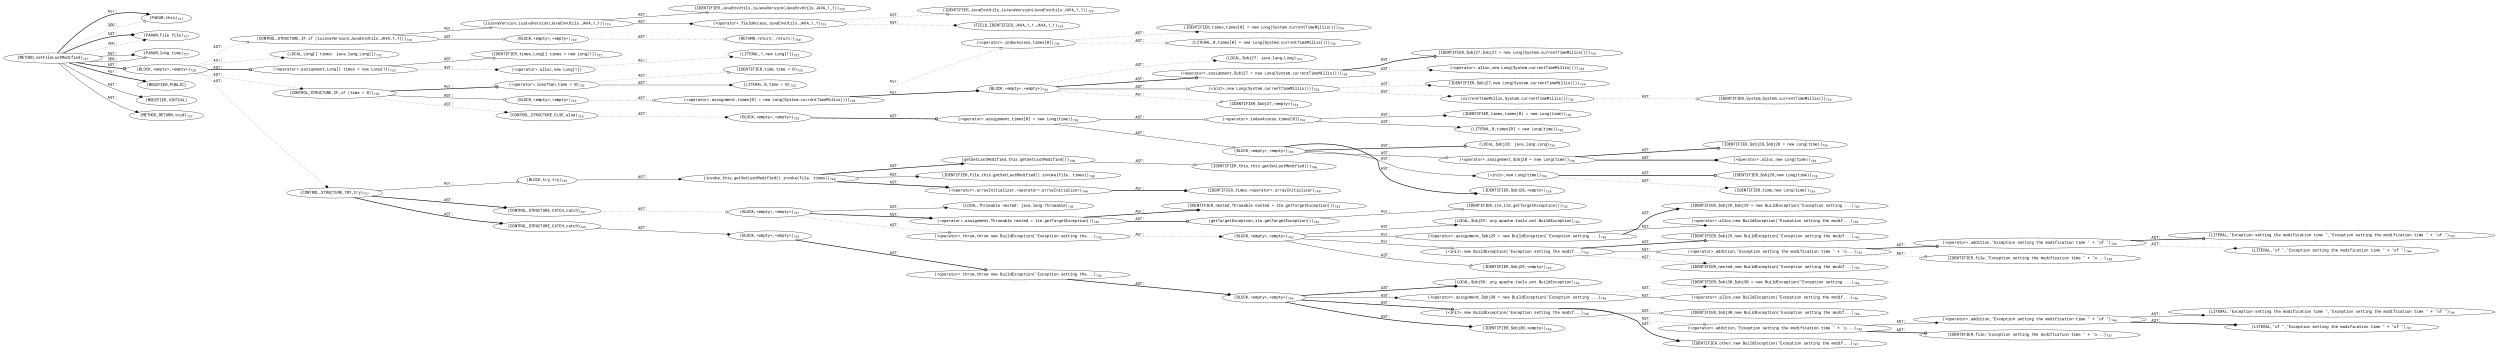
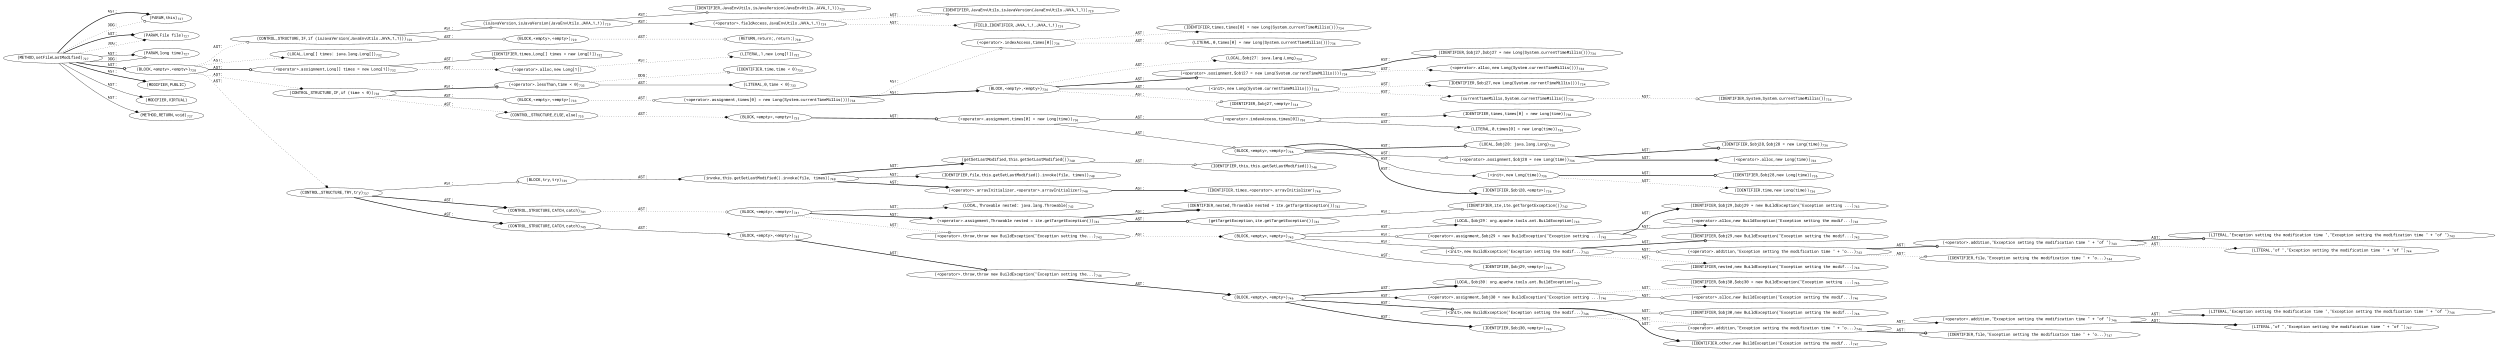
edge "(<operator>.lessThan,time < 0)" -> "(IDENTIFIER,time,time < 0)": label "AST: " -> "DDG: "
